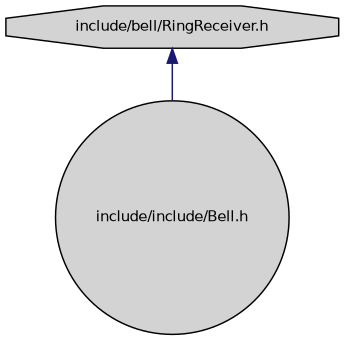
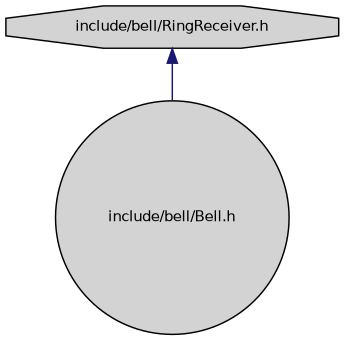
node "include/include/Bell.h": label "include/include/Bell.h" -> "include/bell/Bell.h"
